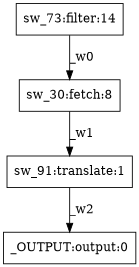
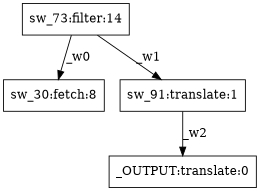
edge "sw_30:fetch:8" -> "sw_91:translate:1": now "sw_73:filter:14" -> "sw_91:translate:1"
node "_OUTPUT:output:0": label "_OUTPUT:output:0" -> "_OUTPUT:translate:0"
